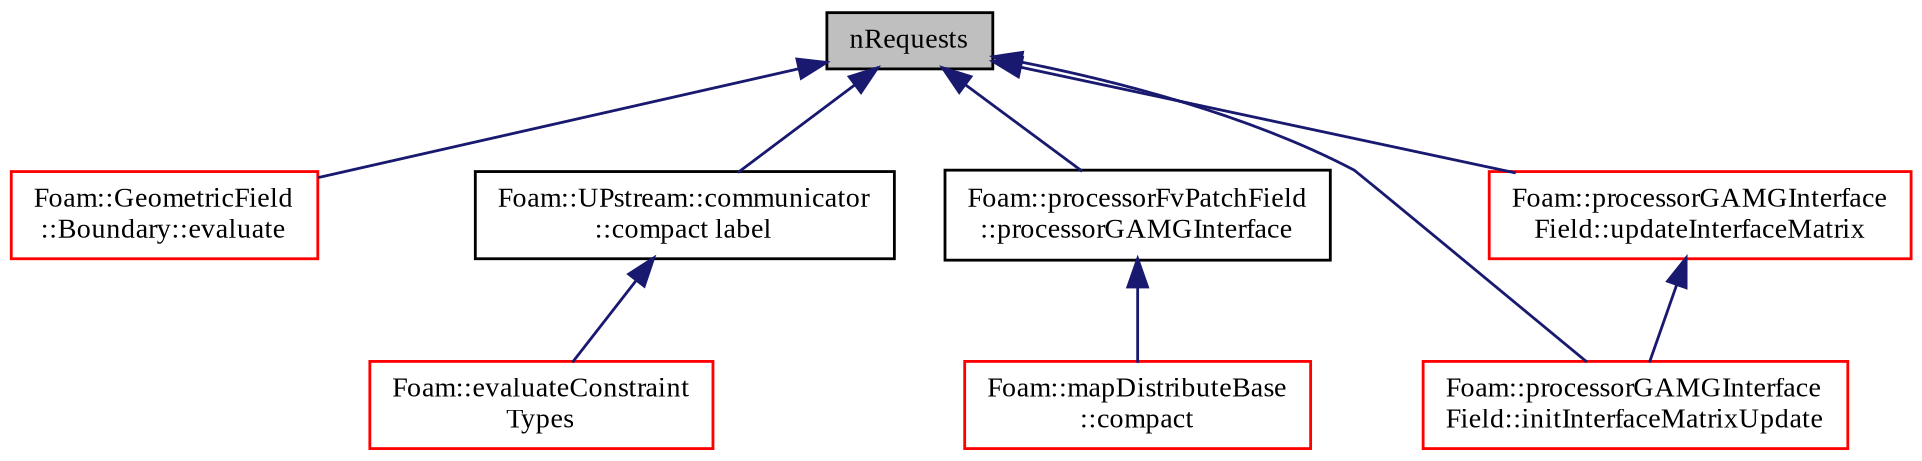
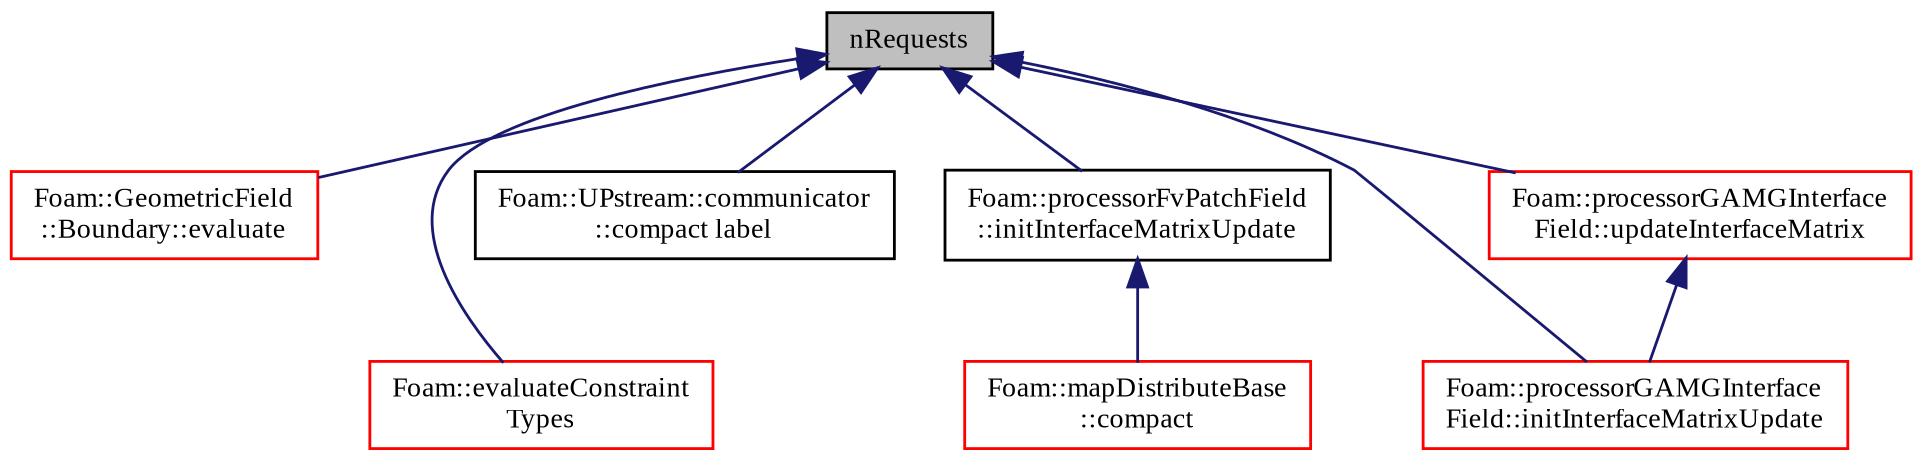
node "Foam::processorFvPatchField ::processorGAMGInterface": label "Foam::processorFvPatchField ::processorGAMGInterface" -> "Foam::processorFvPatchField ::initInterfaceMatrixUpdate"
edge "Foam::evaluateConstraint Types" -> "Foam::UPstream::communicator ::compact label": now "Foam::evaluateConstraint Types" -> "nRequests"
